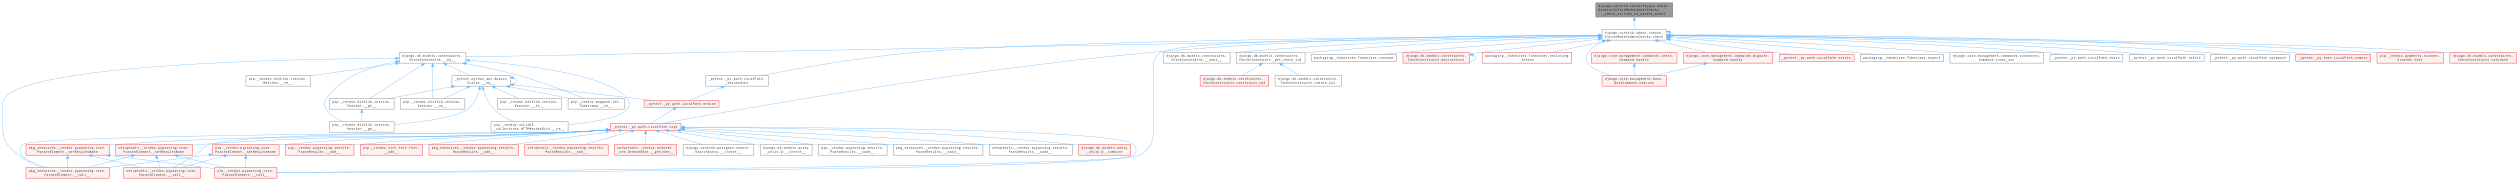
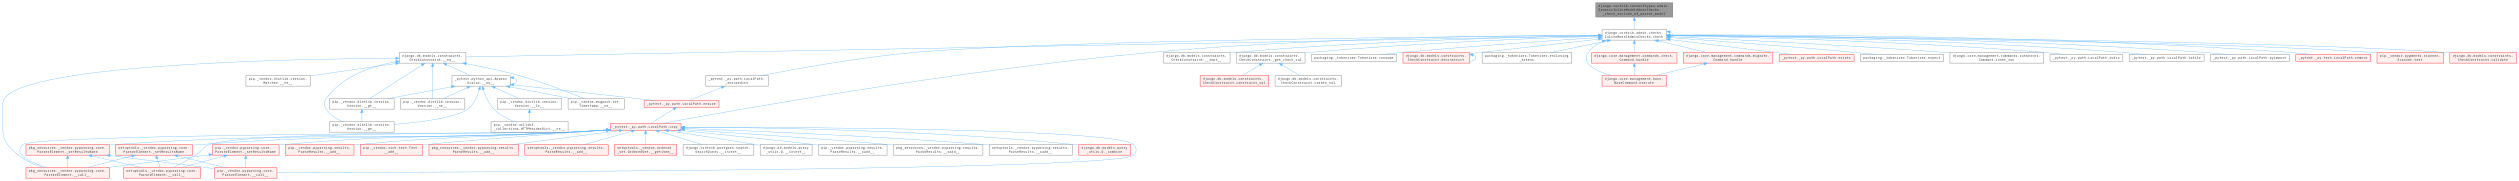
node "packaging._tokenizer.Tokenizer.enclosing _tokens": color red -> grey40
edge "pip._vendor.urllib3. _collections.HTTPHeaderDict.__ne__" -> "django.db.models.constraints. CheckConstraint.__eq__": now "pip._vendor.urllib3. _collections.HTTPHeaderDict.__ne__" -> "pip._vendor.distlib.version. Version.__le__"
edge "pip._vendor.pyparsing.core. ParserElement.__call__" -> "django.contrib.admin.checks. InlineModelAdminChecks.check": now "django.core.management.commands.check. Command.handle" -> "django.contrib.admin.checks. InlineModelAdminChecks.check"
